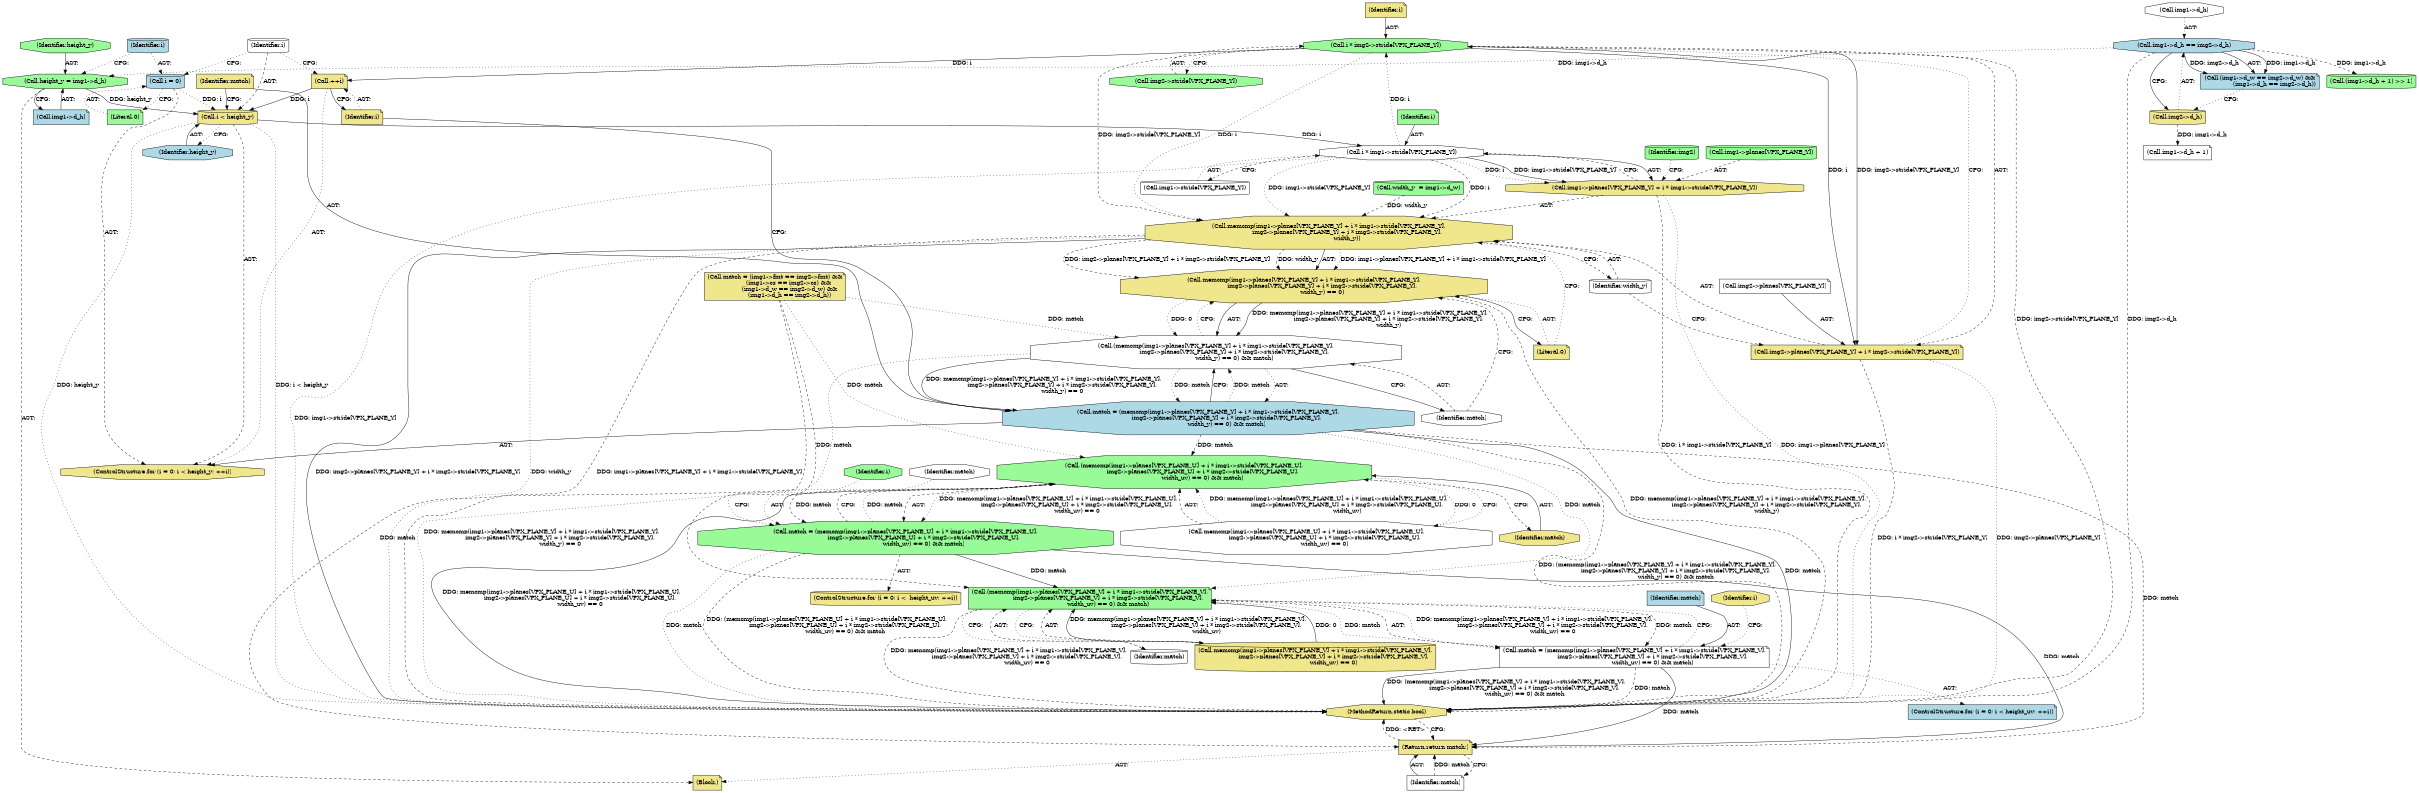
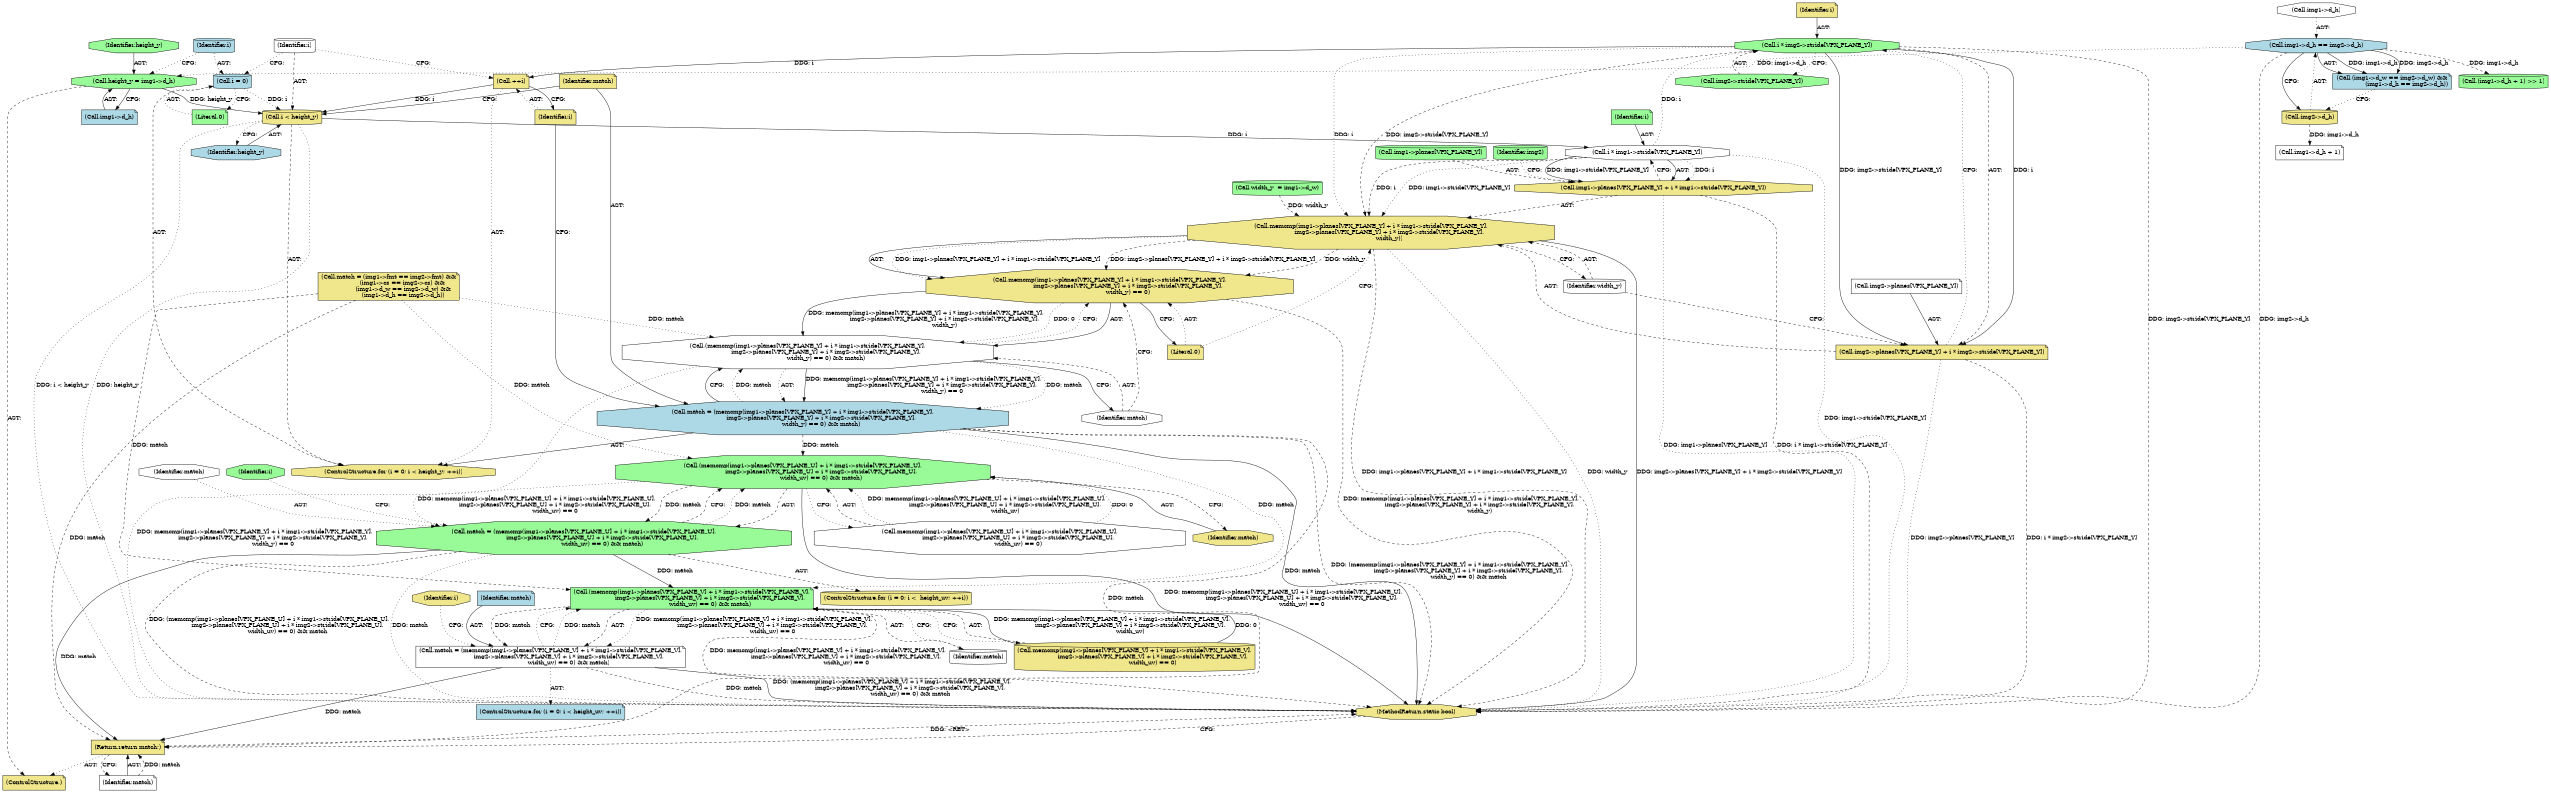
node "(Call,img1->stride[VPX_PLANE_Y])": removed
node "(Block,)": label "(Block,)" -> "(ControlStructure,)"
